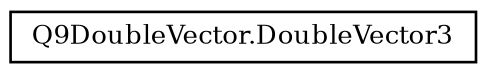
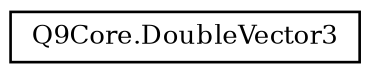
node "Q9DoubleVector.DoubleVector3": label "Q9DoubleVector.DoubleVector3" -> "Q9Core.DoubleVector3"
